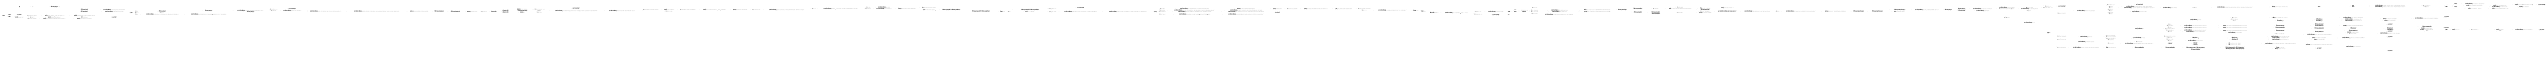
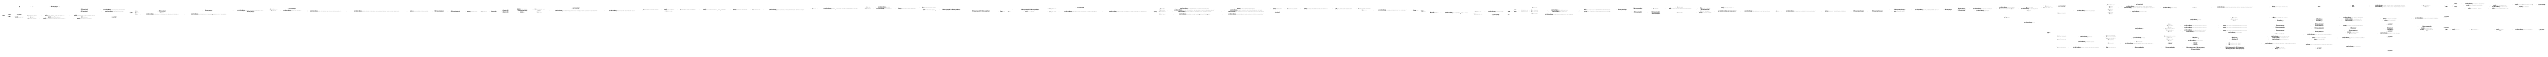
node "fixthingshubnokim": label "fixthingshubnokim" -> "托瓦尔德跟斯皮兰之间有一段很长的历史"
